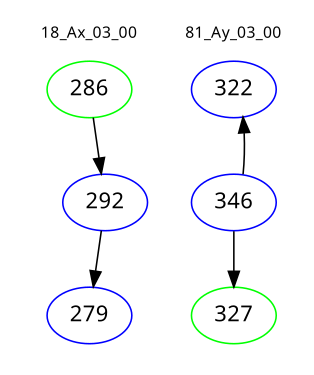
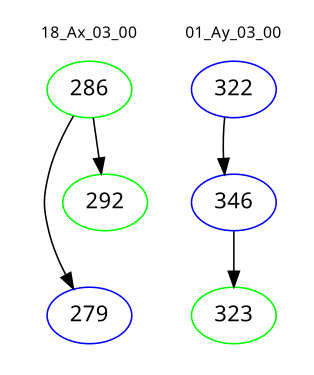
cluster "81_Ay_03_00": label "81_Ay_03_00" -> "01_Ay_03_00"
edge "346" -> "322": reversed
node "292": color blue -> green
edge "292" -> "279": now "286" -> "279"
node "327": label "327" -> "323"
